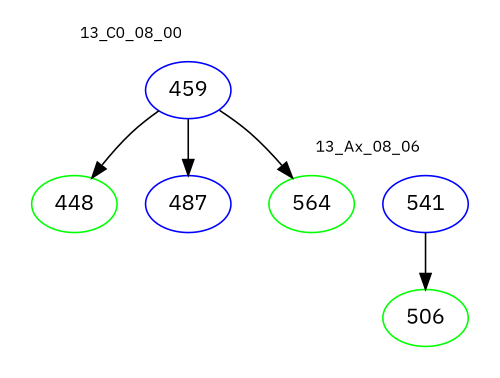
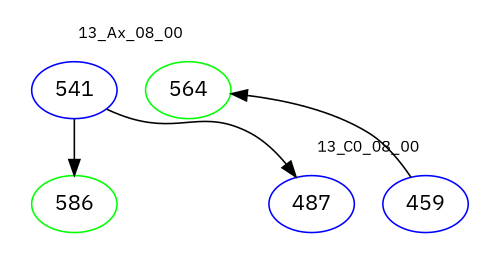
edge "459" -> "487": now "541" -> "487"
cluster "13_Ax_08_06": label "13_Ax_08_06" -> "13_Ax_08_00"
node "448": removed
node "506": label "506" -> "586"
